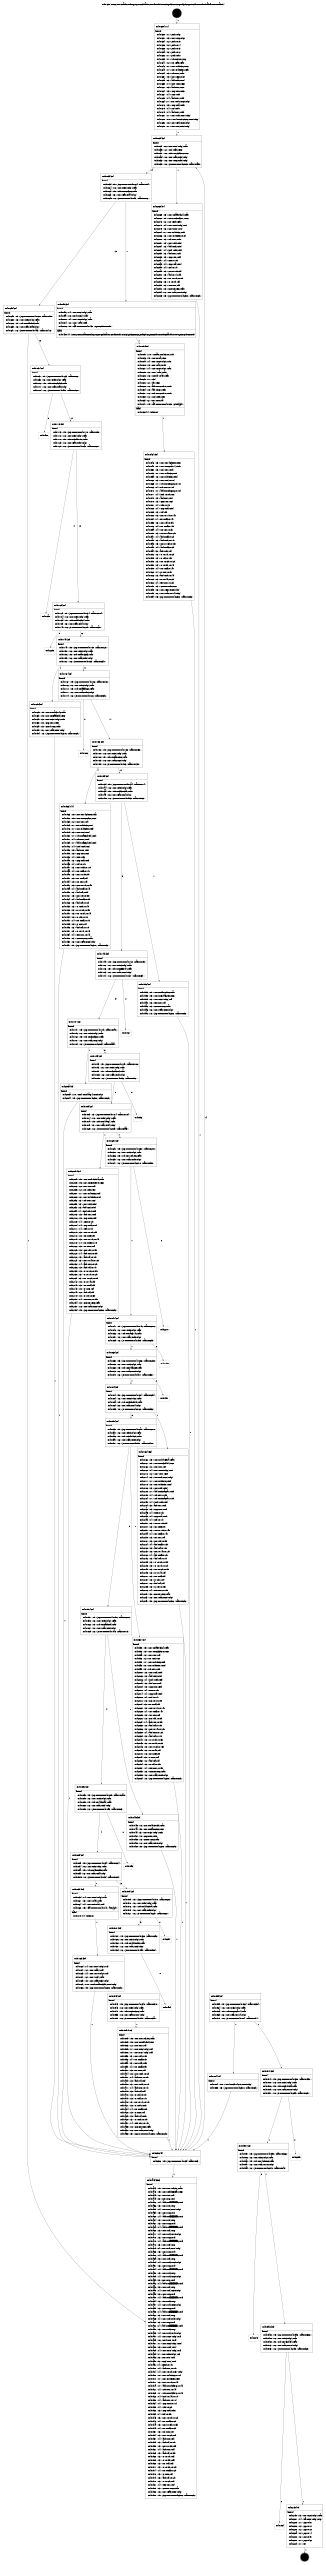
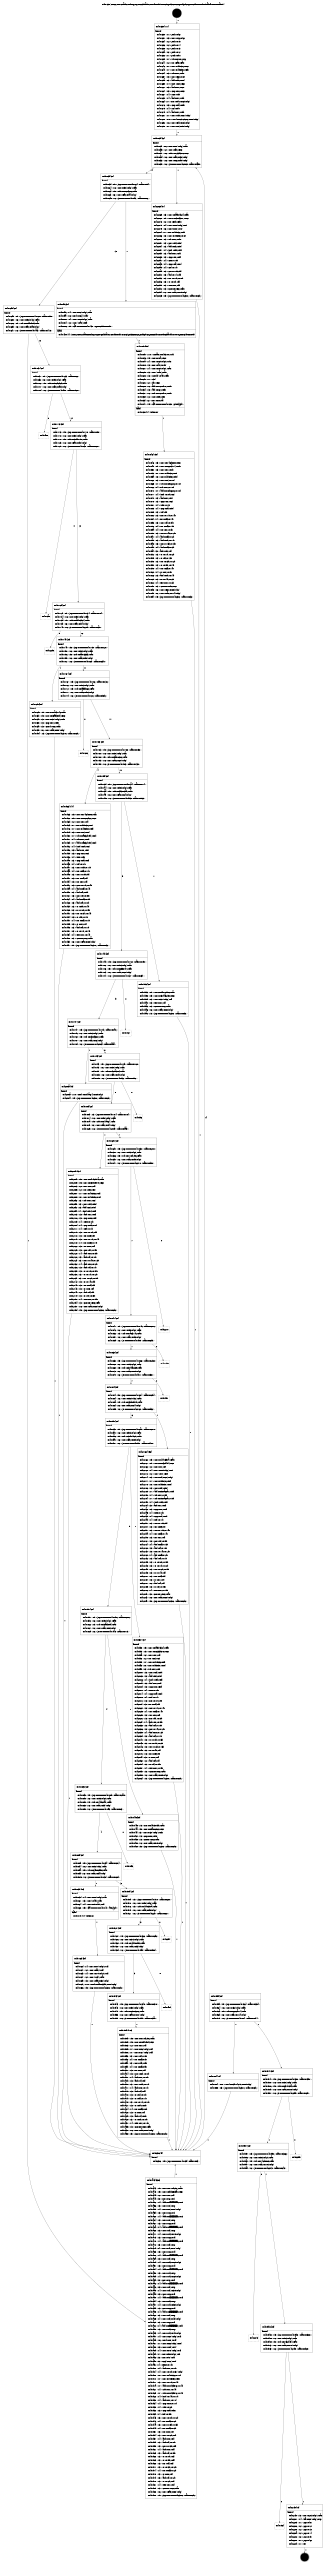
edge "0x401927 [28]" -> "0x401943 [28]": added, label "3"
edge "0x40230c [5]" -> "0x401a43 [336]": reversed
